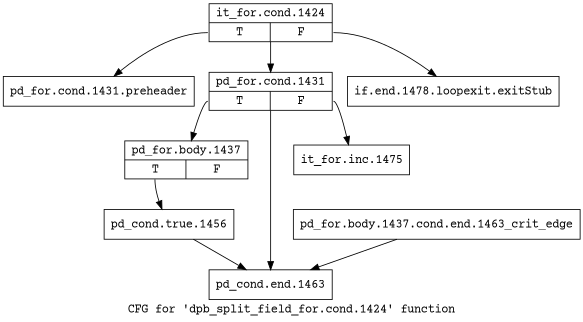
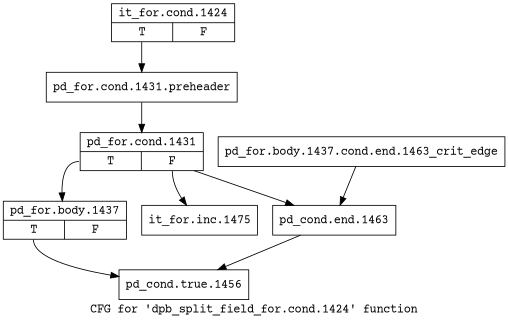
edge "it_for.cond.1424" -> "pd_for.cond.1431": now "pd_for.cond.1431.preheader" -> "pd_for.cond.1431"
node "if.end.1478.loopexit.exitStub": removed
edge "pd_cond.true.1456" -> "pd_cond.end.1463": reversed
